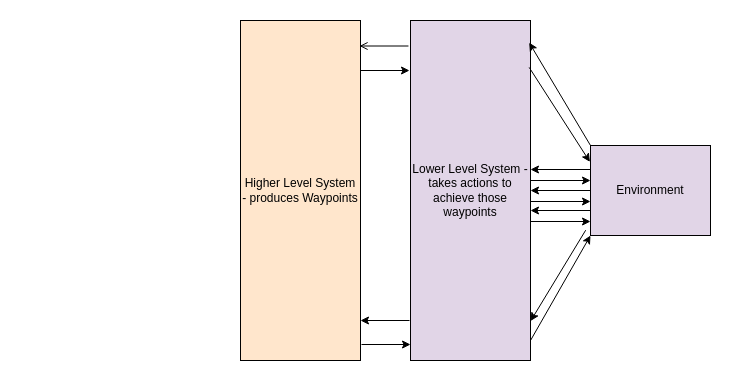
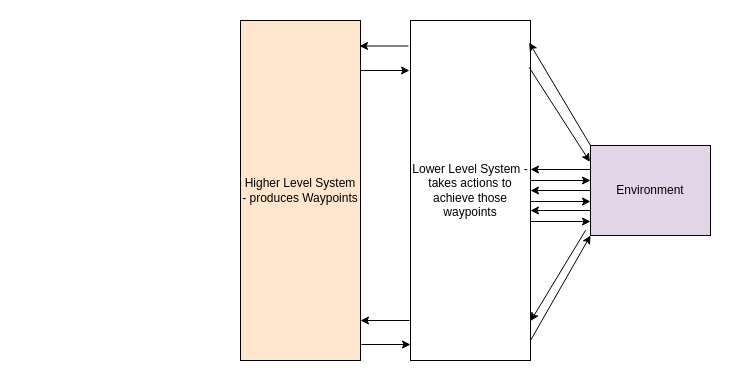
edge "Lower Level System - takes actions to achieve those waypoints" -> "Higher Level System - produces Waypoints": arrowhead open -> classic
node "Lower Level System - takes actions to achieve those waypoints": fillcolor #e1d5e7 -> #ffffff
